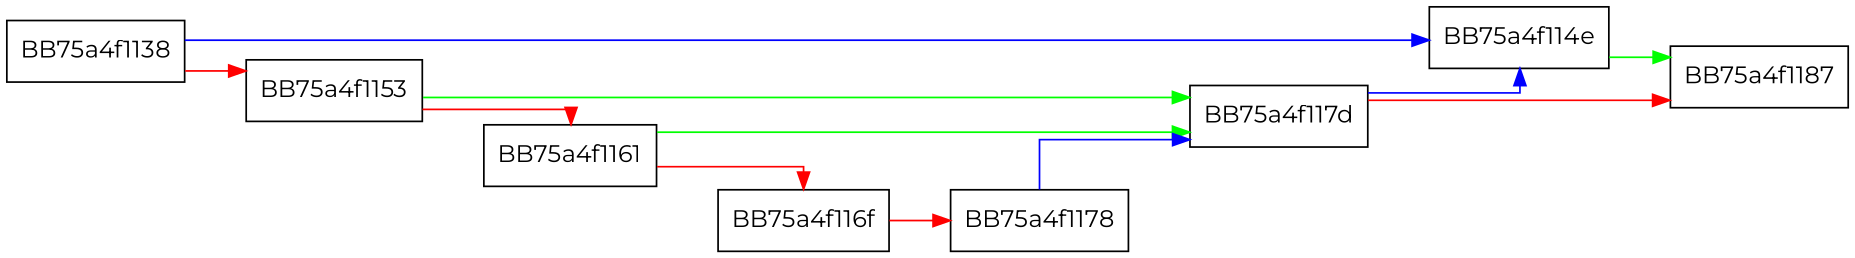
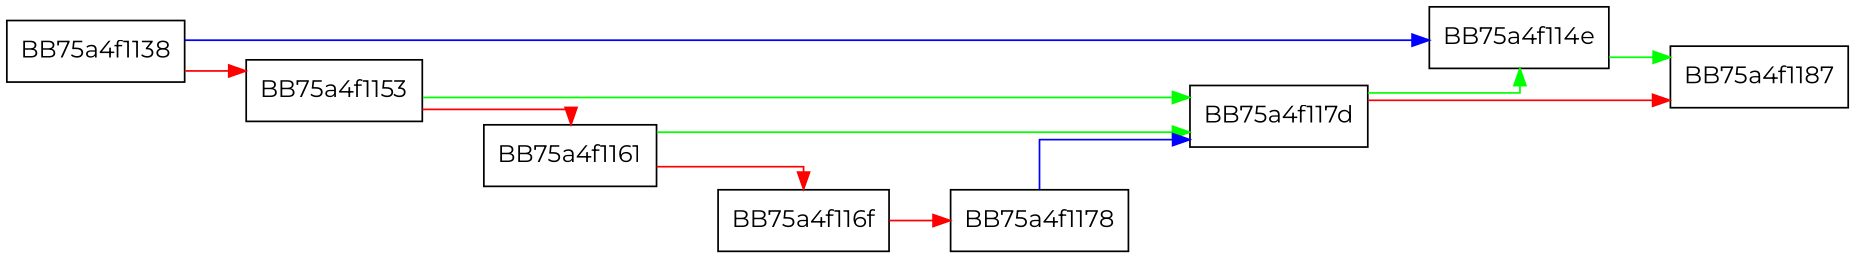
edge "BB75a4f117d" -> "BB75a4f114e": color blue -> green
